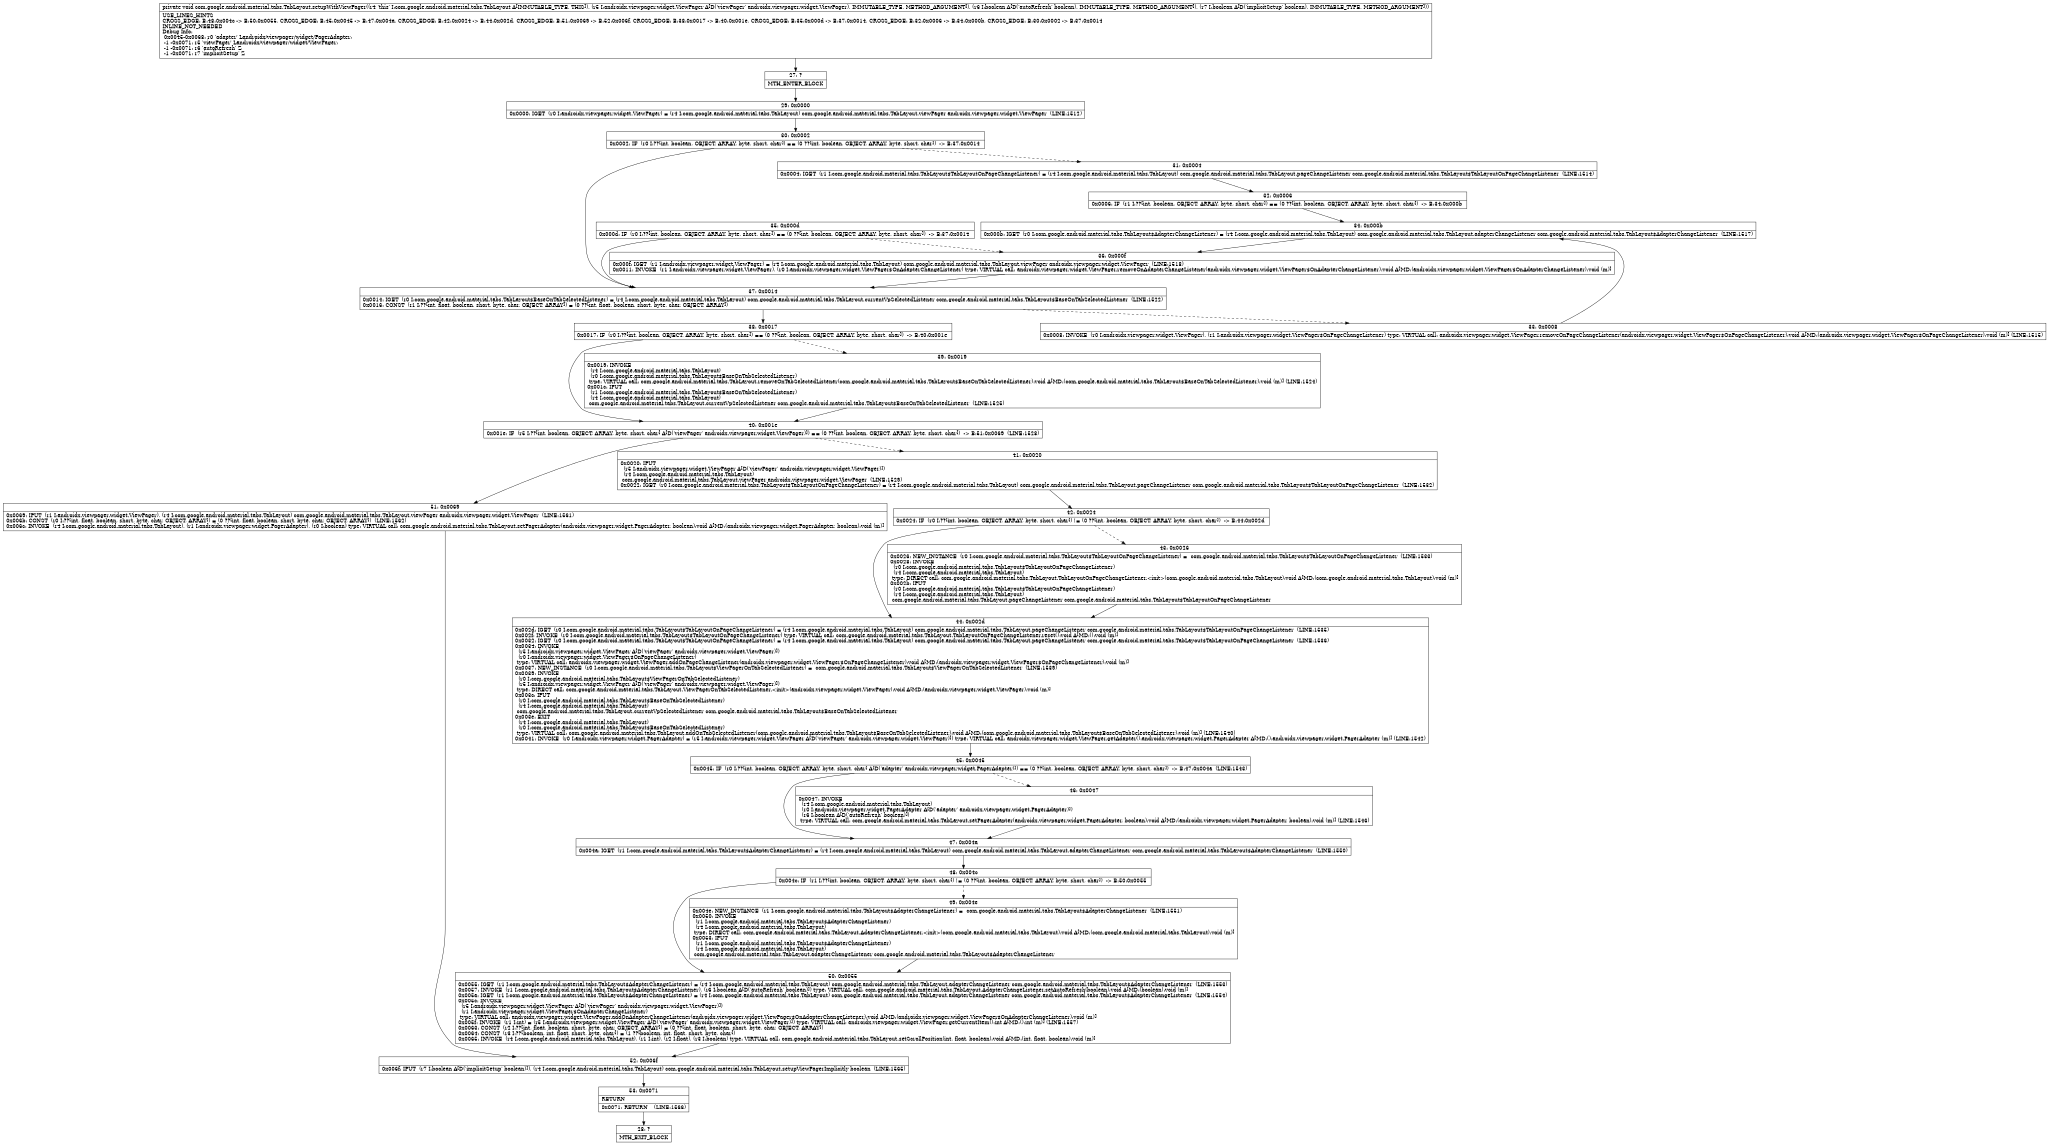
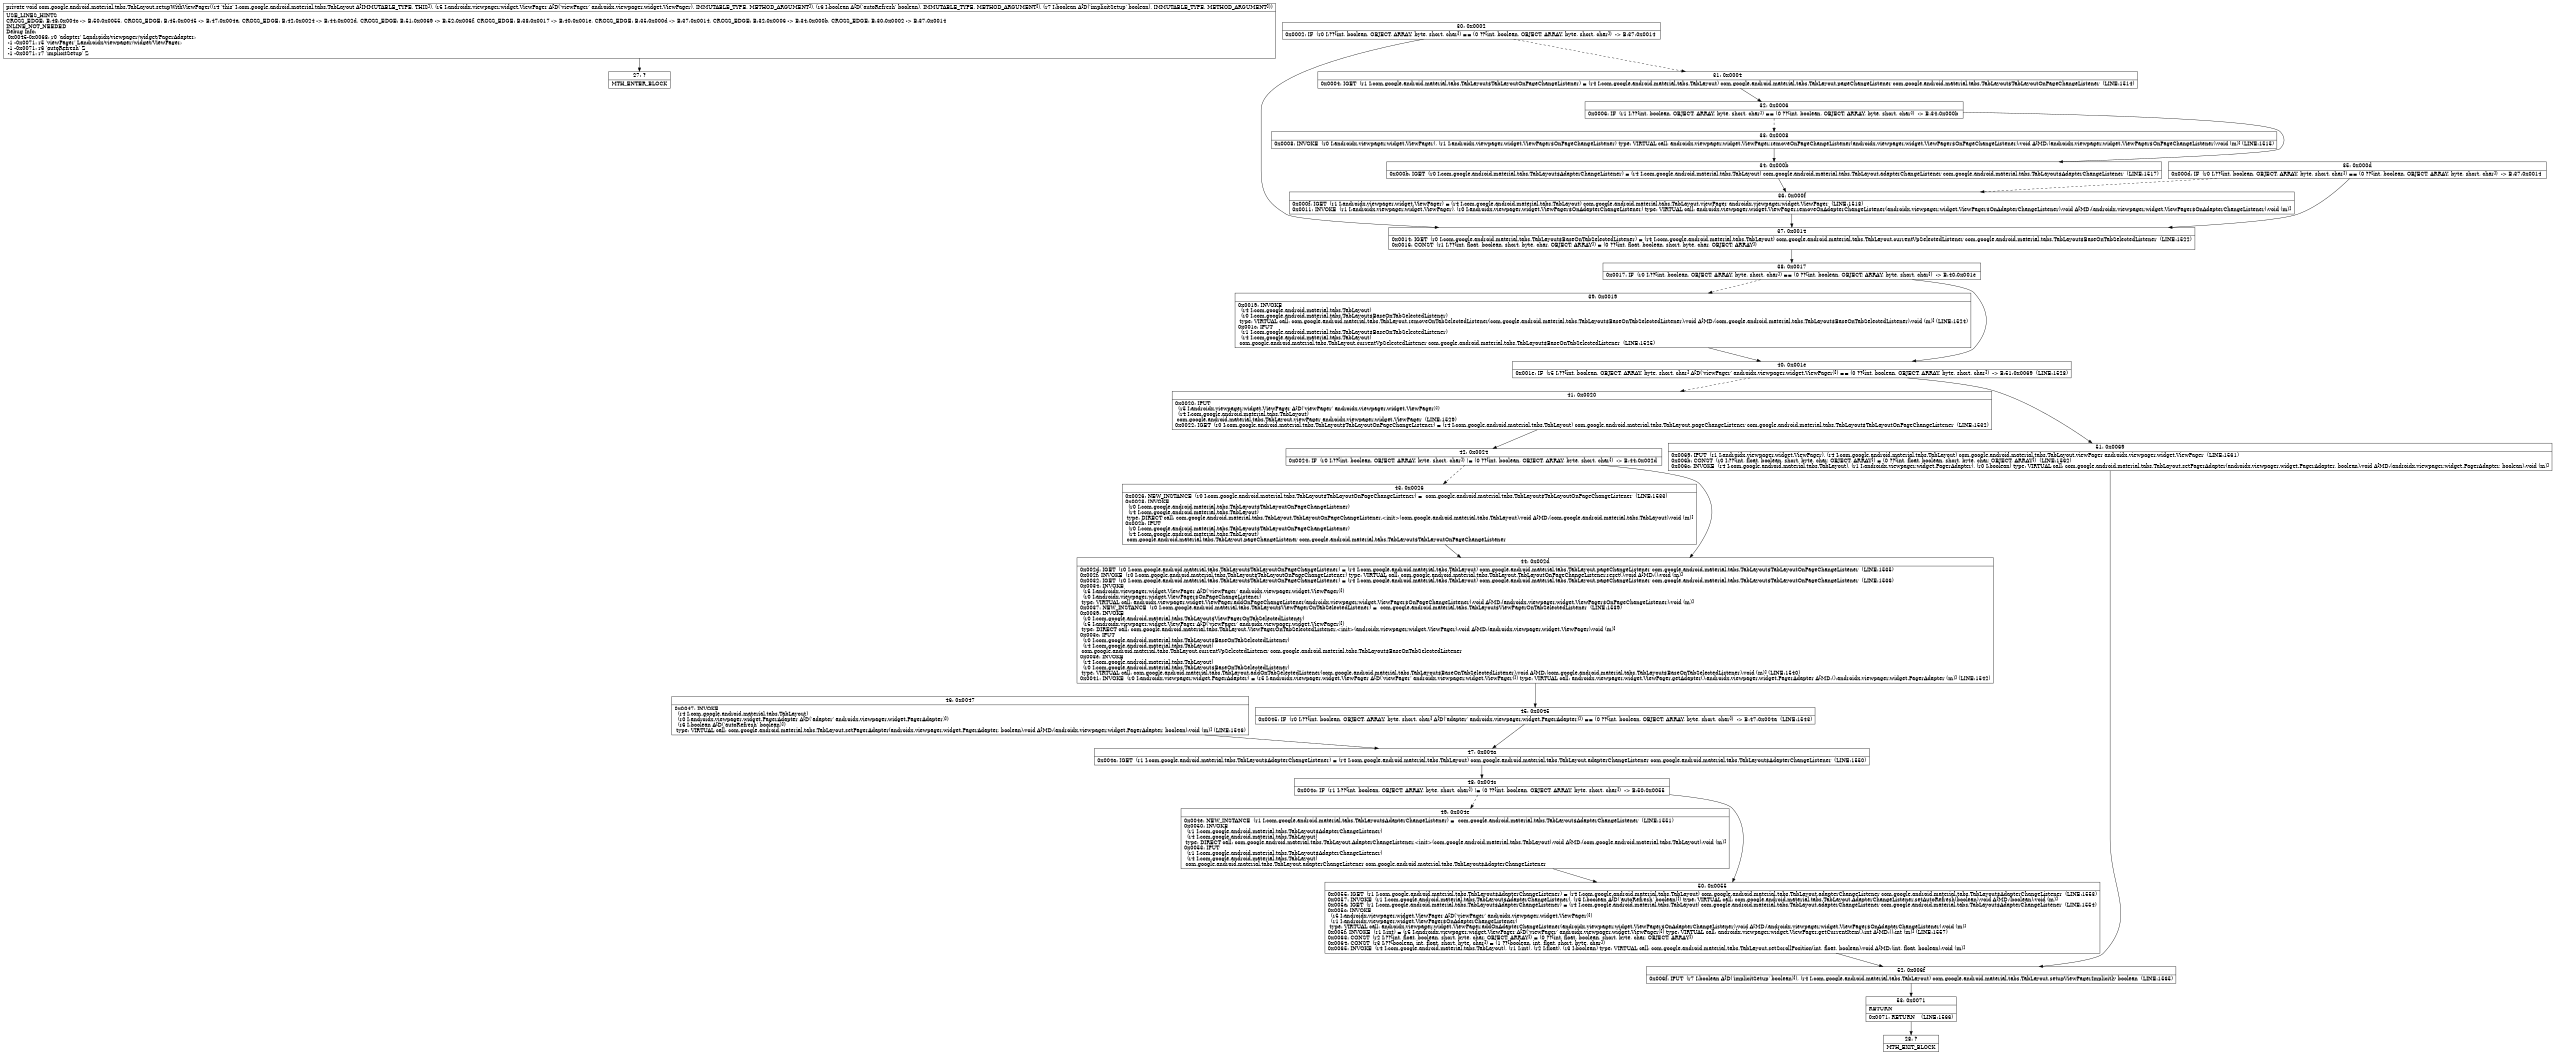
node "29: 0x0000": removed
edge "37: 0x0014" -> "33: 0x0008": now "32: 0x0006" -> "33: 0x0008"
node "44: 0x002d": text "0x003e: EXIT" -> "0x003e: INVOKE"
edge "45: 0x0045" -> "46: 0x0047": removed
